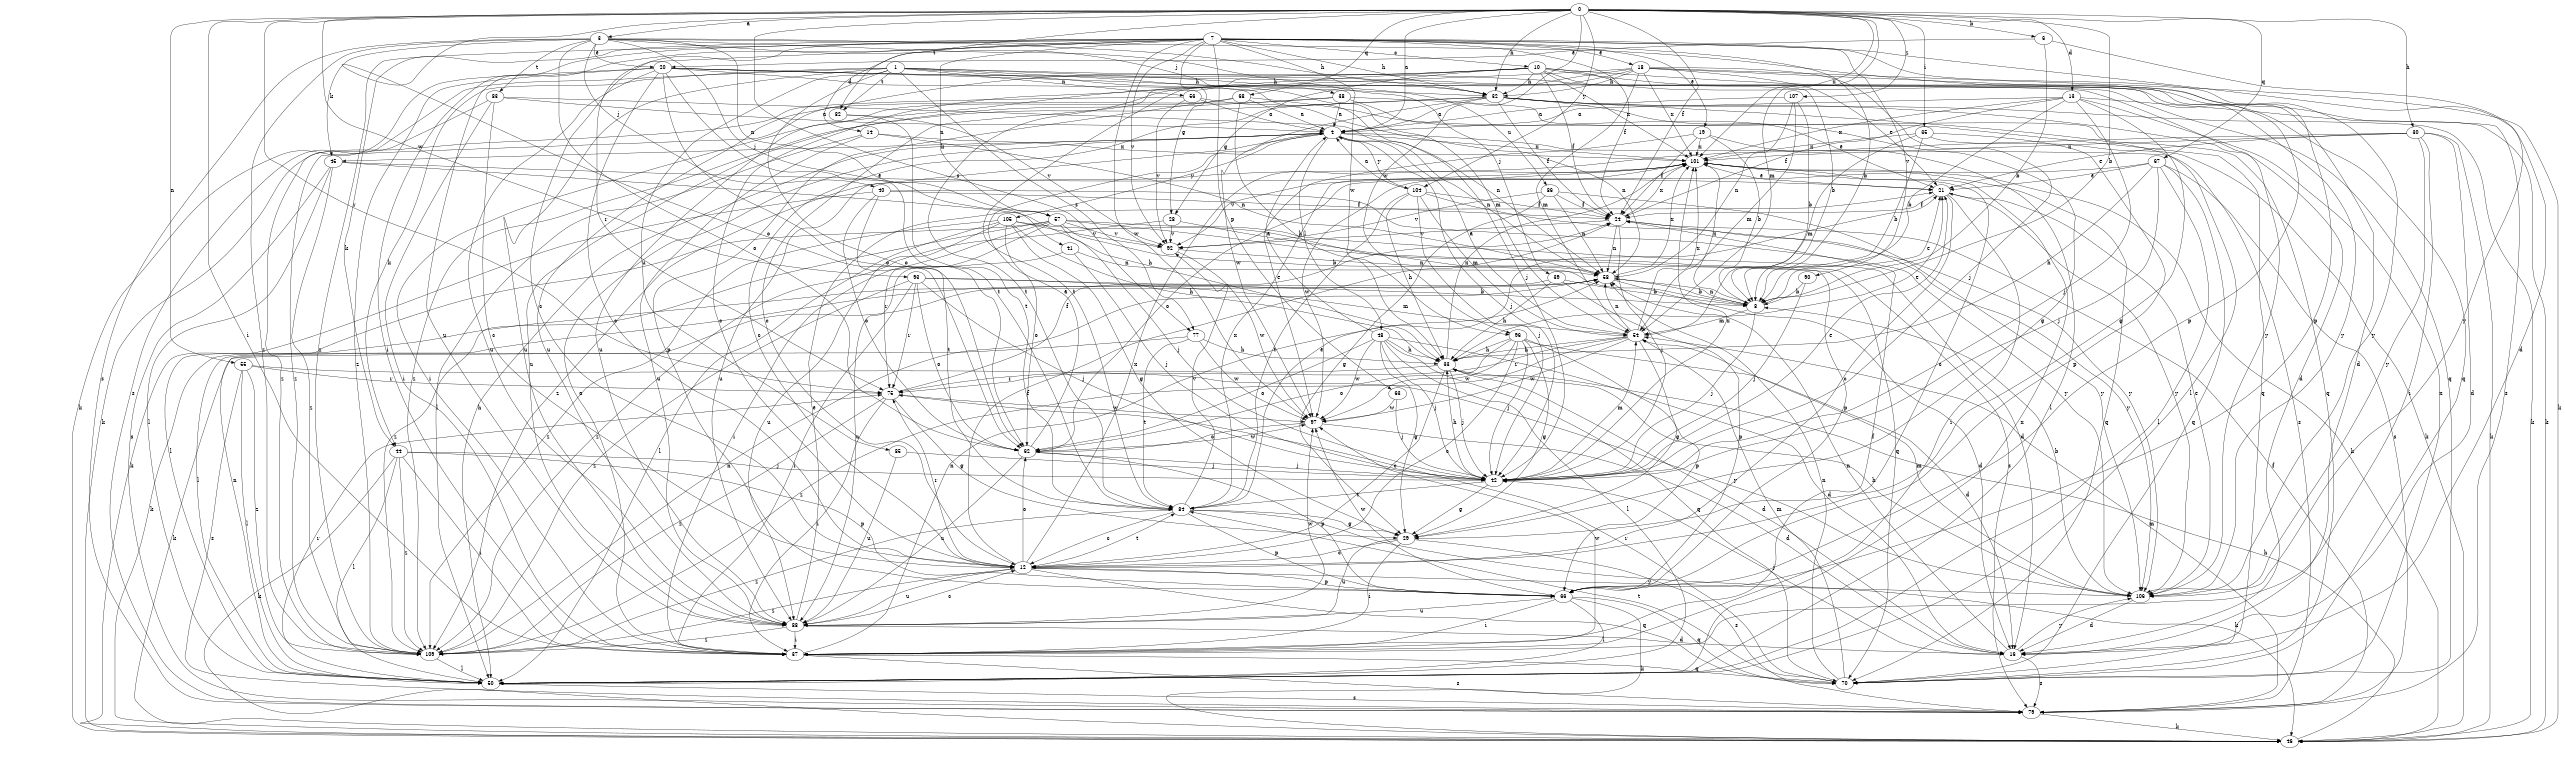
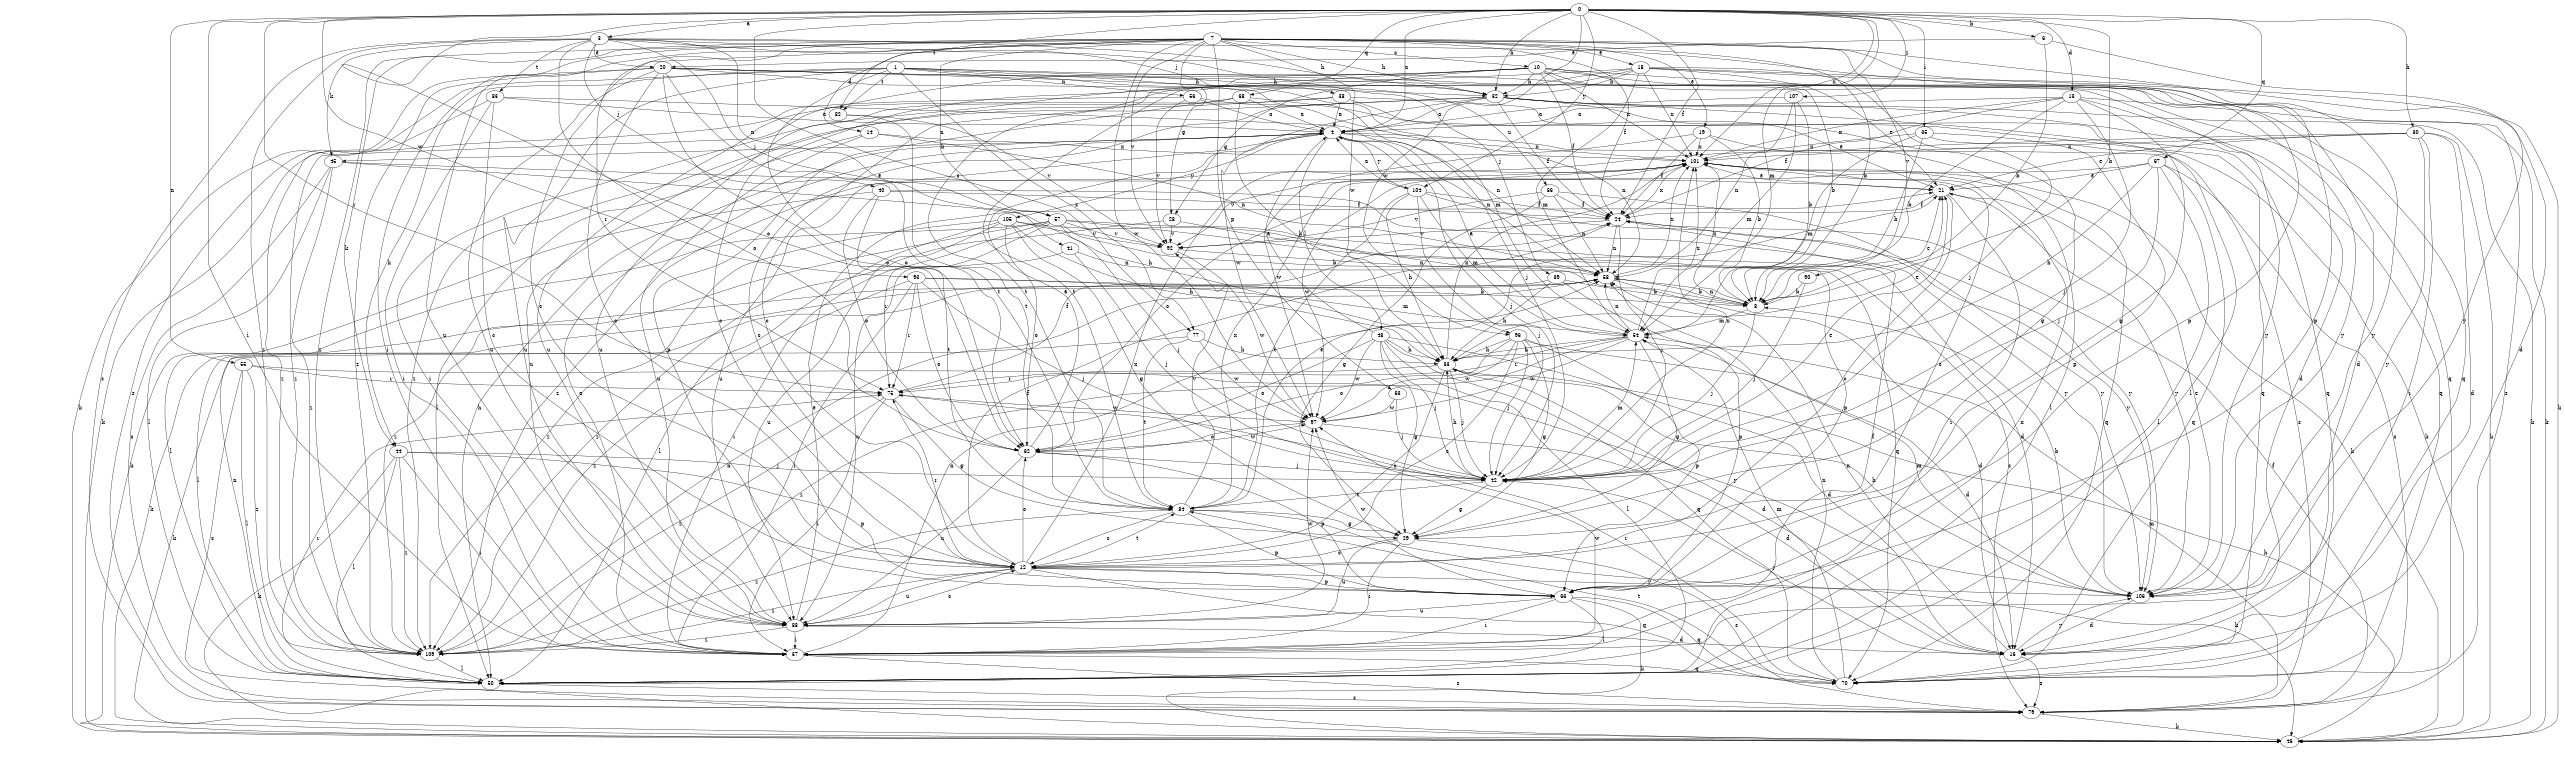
edge "19" -> "97": label "e" -> "w"
edge "13" -> "70": label "x" -> "q"
node "85": removed
